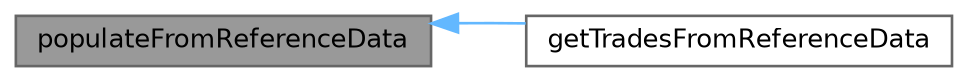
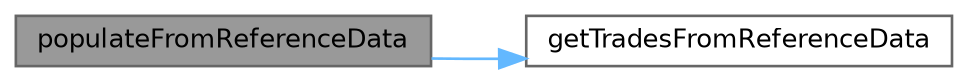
edge "getTradesFromReferenceData" -> "populateFromReferenceData": reversed
